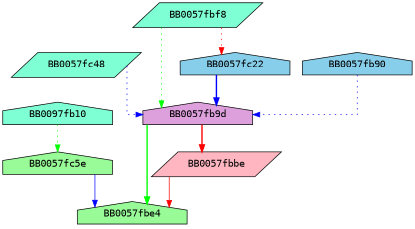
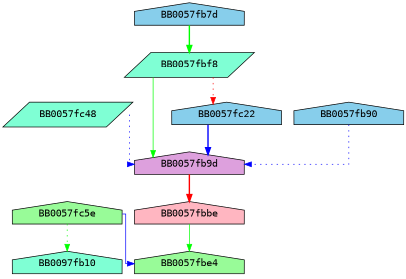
node "BB0057fb7d": added
edge "BB0057fbf8" -> "BB0057fb9d": style dotted -> solid
edge "BB0097fb10" -> "BB0057fc5e": reversed
edge "BB0057fb9d" -> "BB0057fbe4": removed
node "BB0057fbbe": shape parallelogram -> house
edge "BB0057fbbe" -> "BB0057fbe4": color red -> green
